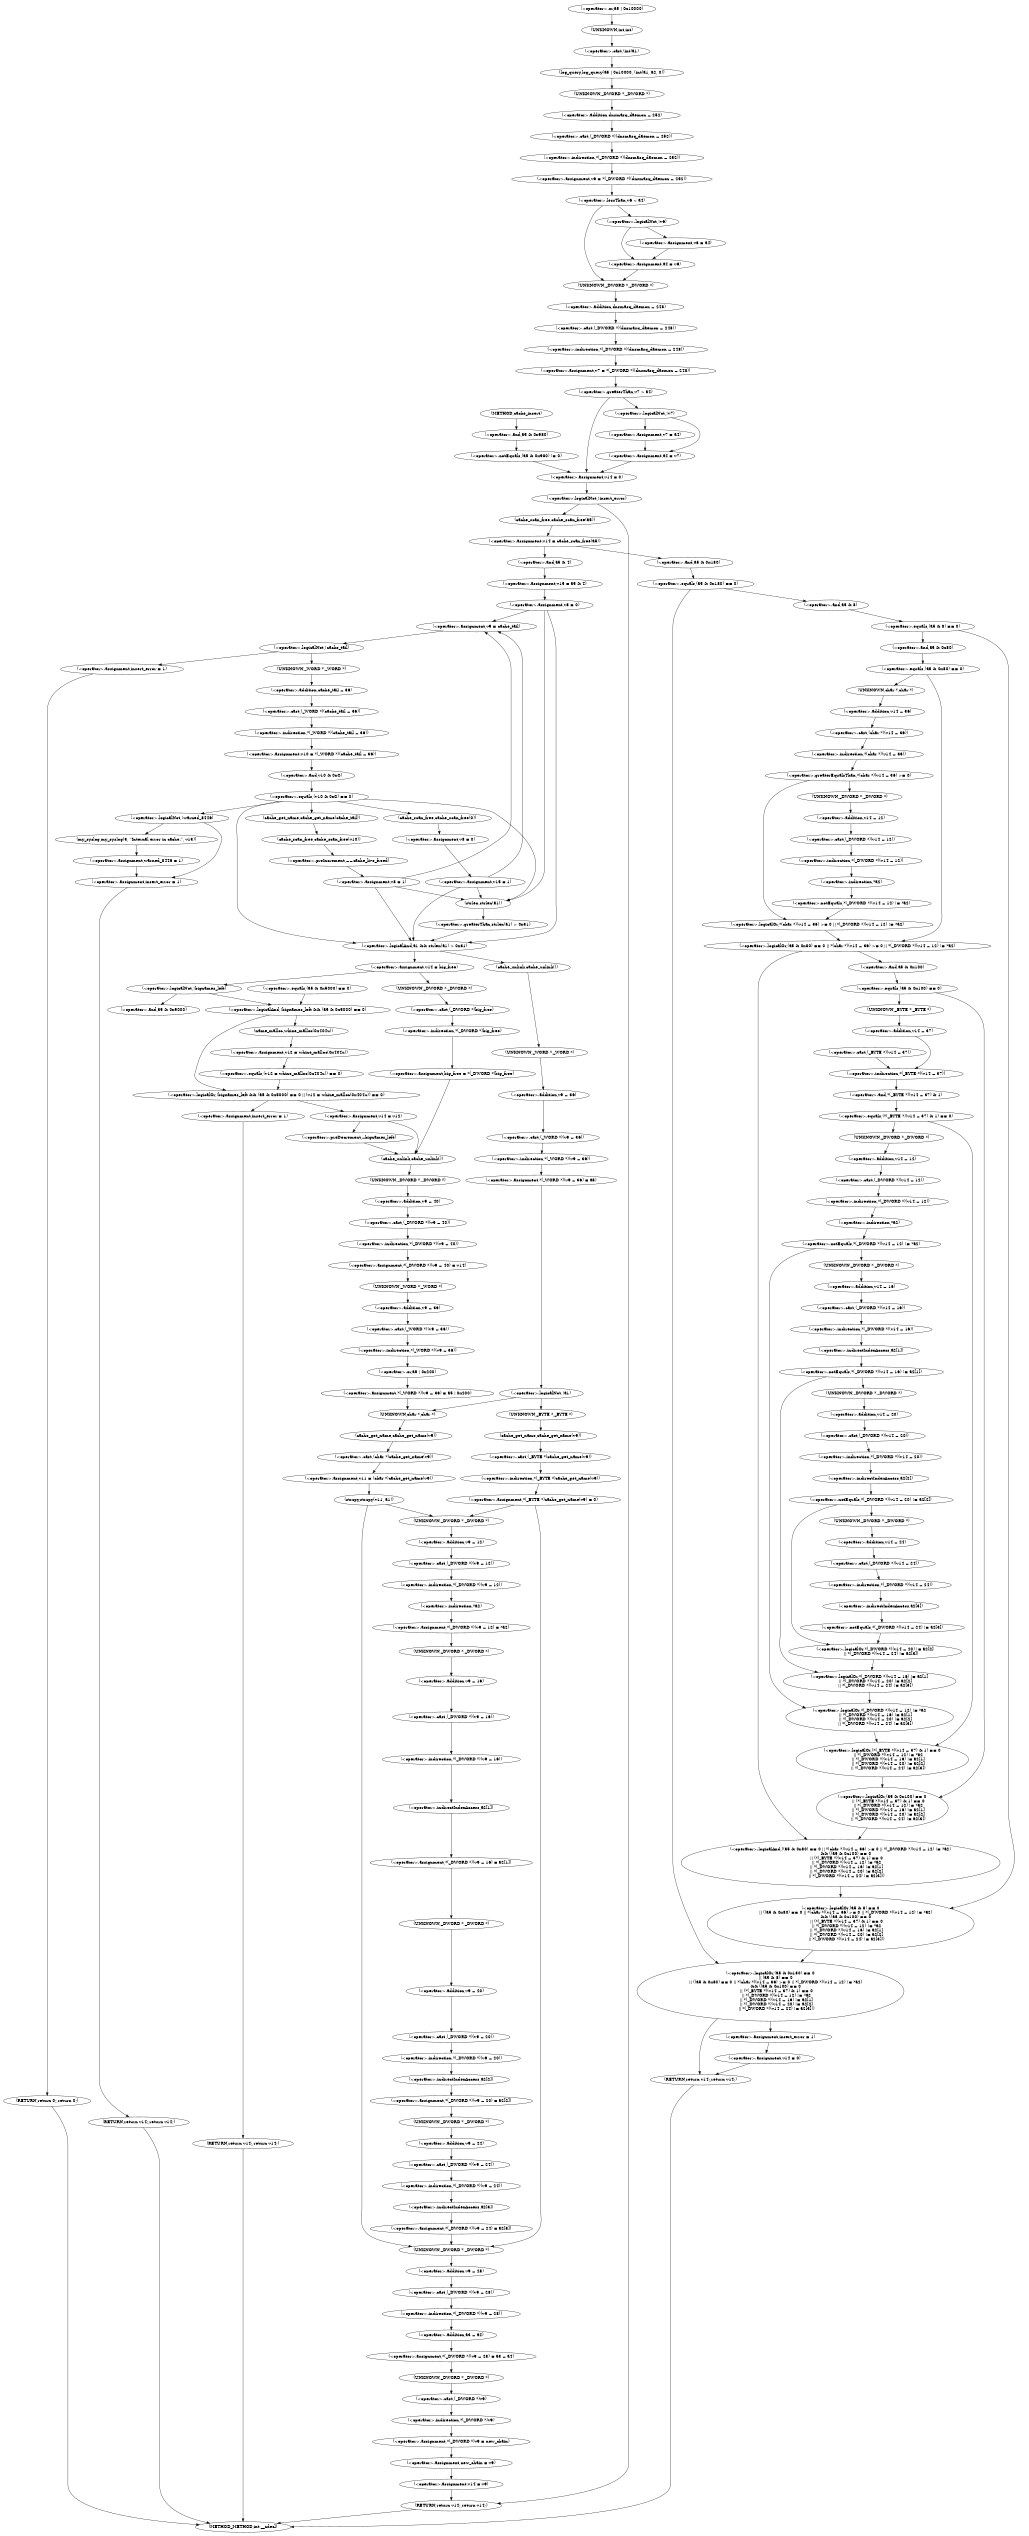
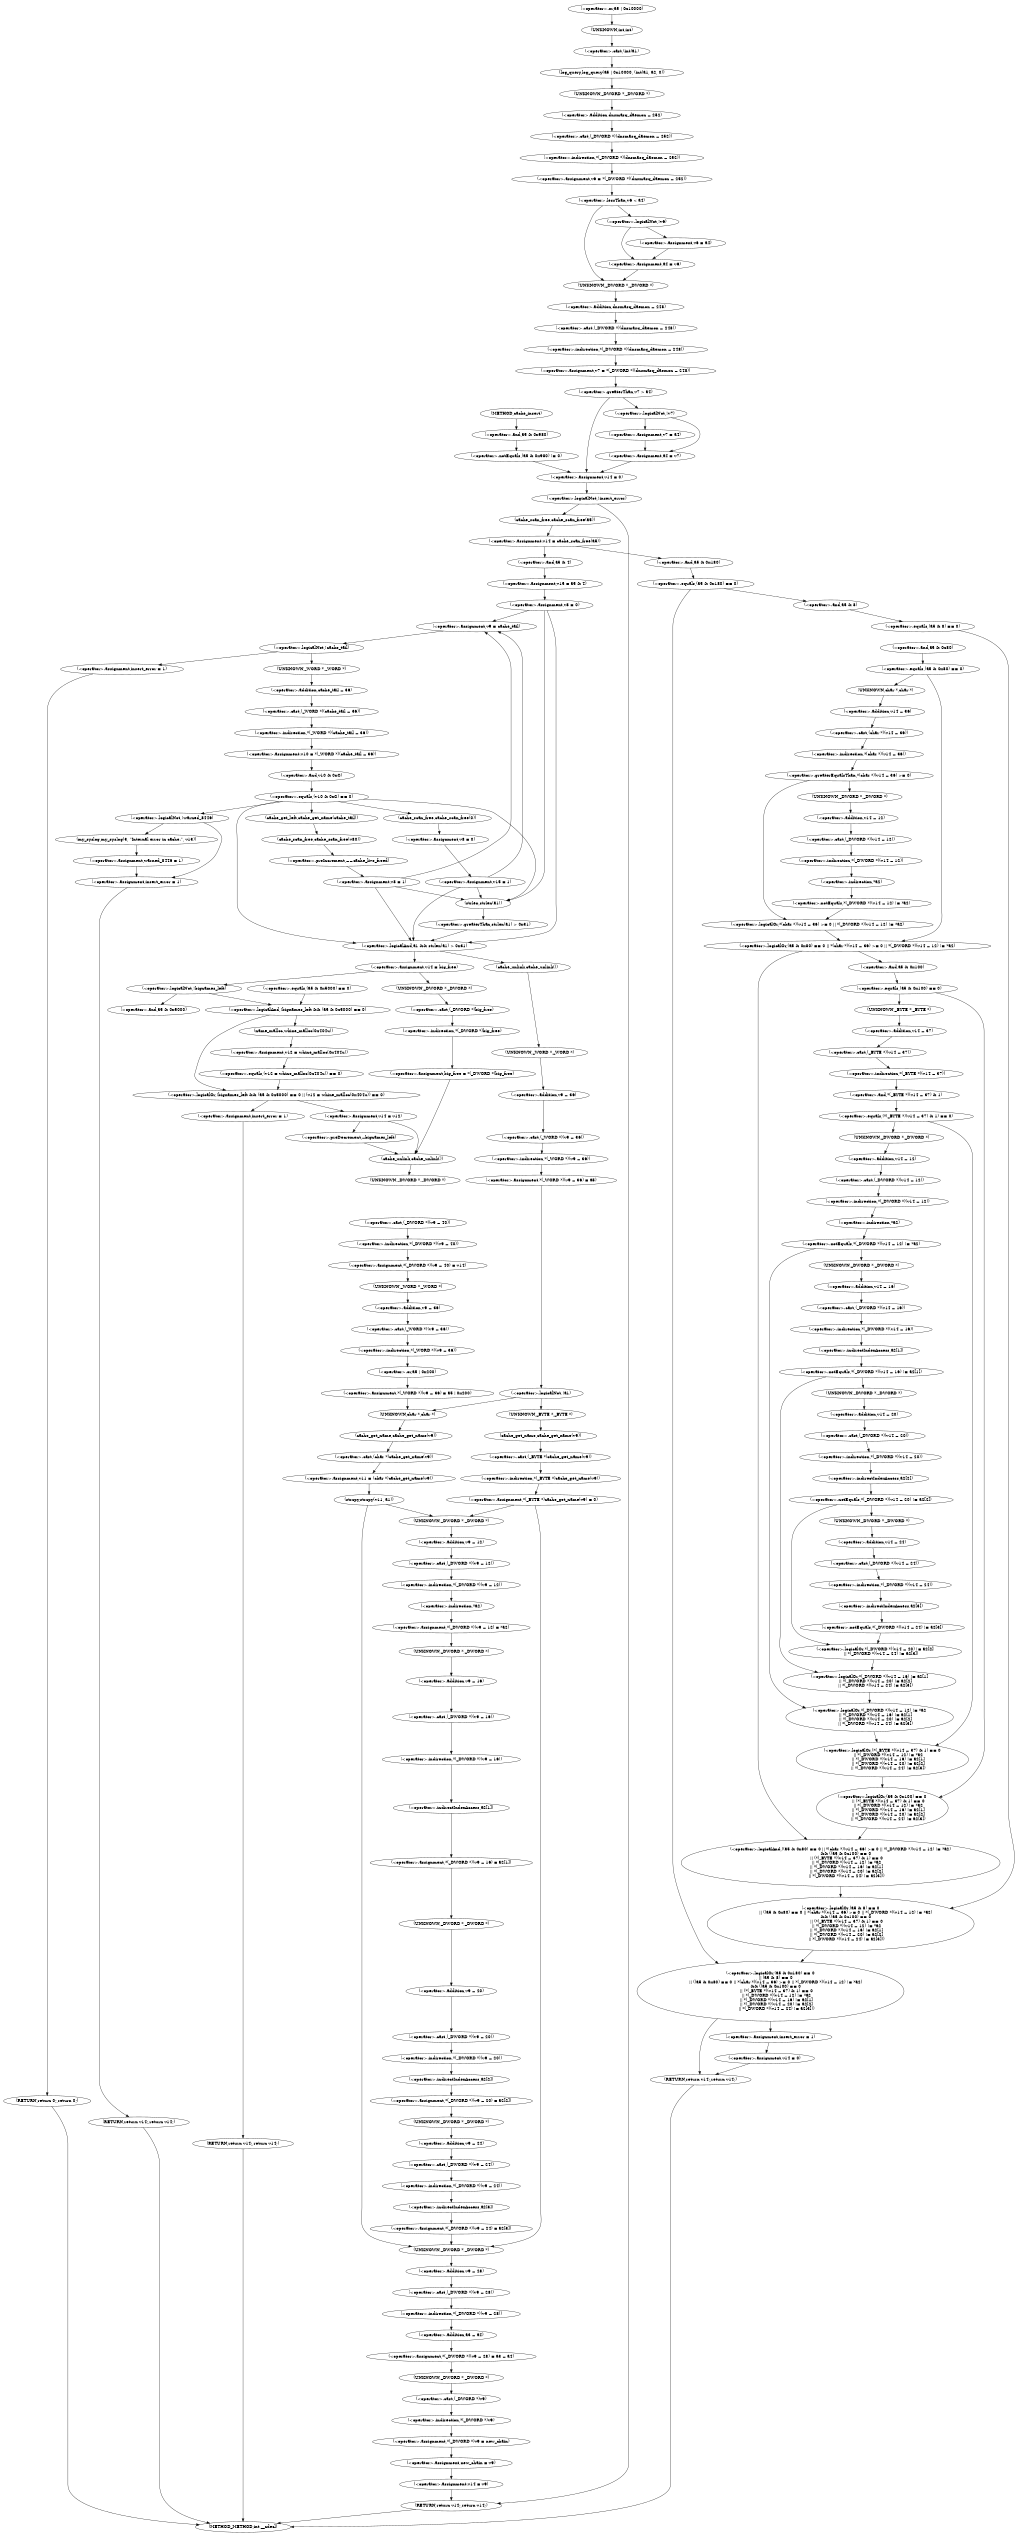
edge "(<operator>.equals,(a5 & 8) == 0)" -> "(<operator>.and,a5 & 0x80)": removed
node "(cache_get_name,cache_get_name(cache_tail))": label "(cache_get_name,cache_get_name(cache_tail))" -> "(cache_get_left,cache_get_name(cache_tail))"
node "(cache_scan_free,cache_scan_free(v10))": label "(cache_scan_free,cache_scan_free(v10))" -> "(cache_scan_free,cache_scan_free(v80))"
edge "(<operator>.addition,v14 + 37)" -> "(<operator>.indirection,*(_BYTE *)(v14 + 37))": now "(<operator>.addition,v14 + 37)" -> "(<operator>.cast,(_BYTE *)(v14 + 37))"
node "(<operator>.addition,v9 + 40)": removed
